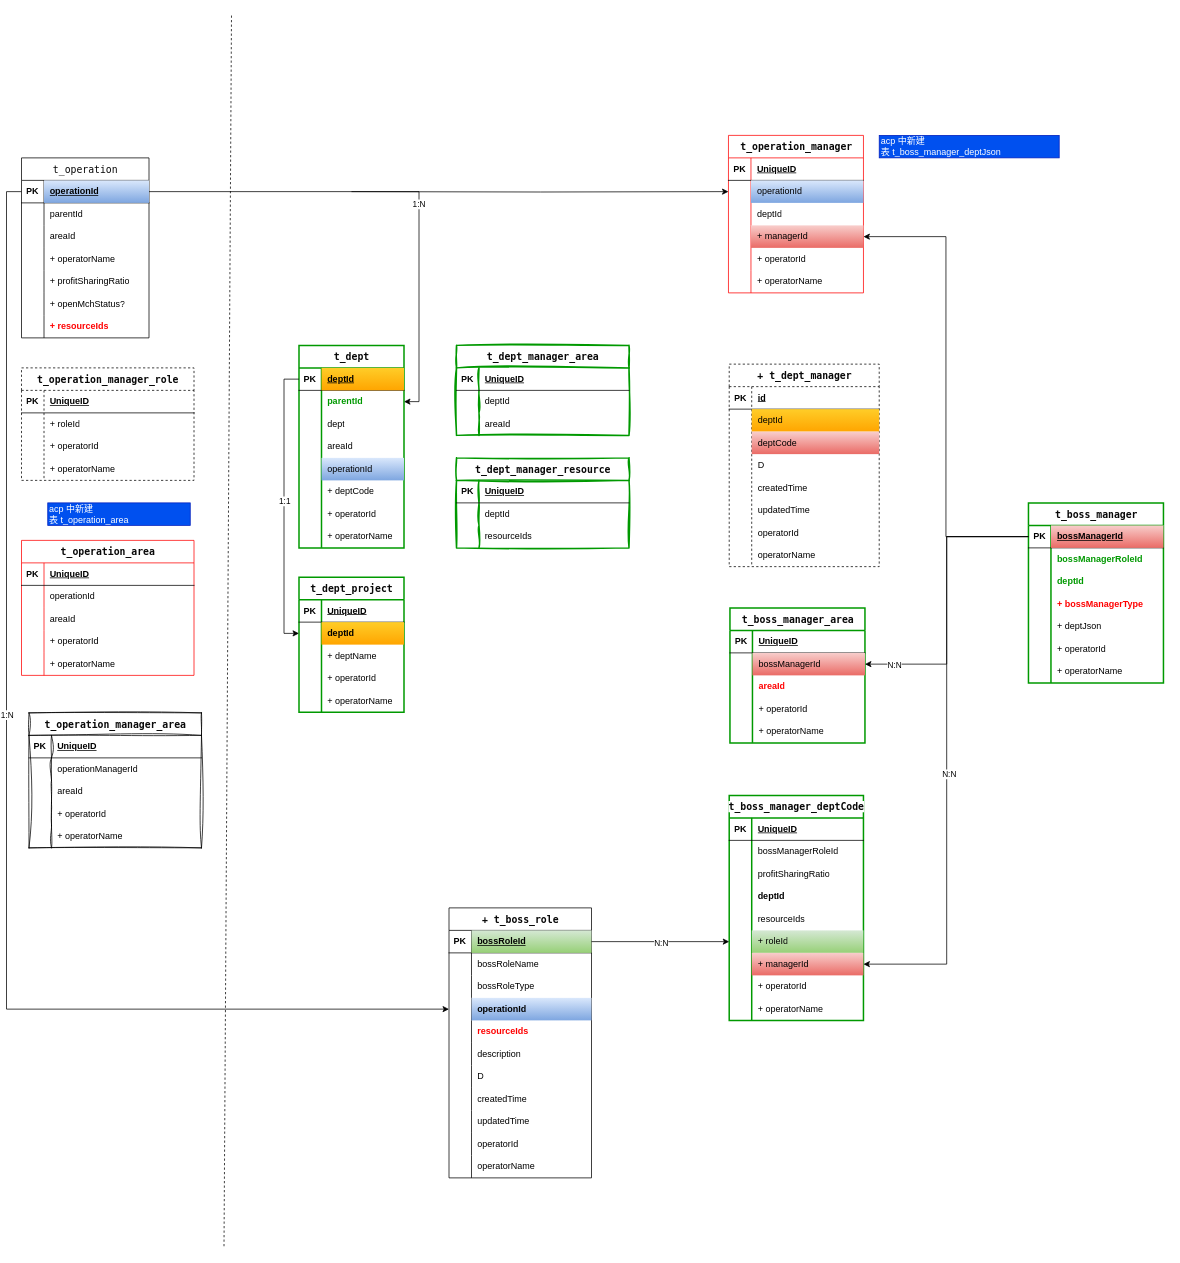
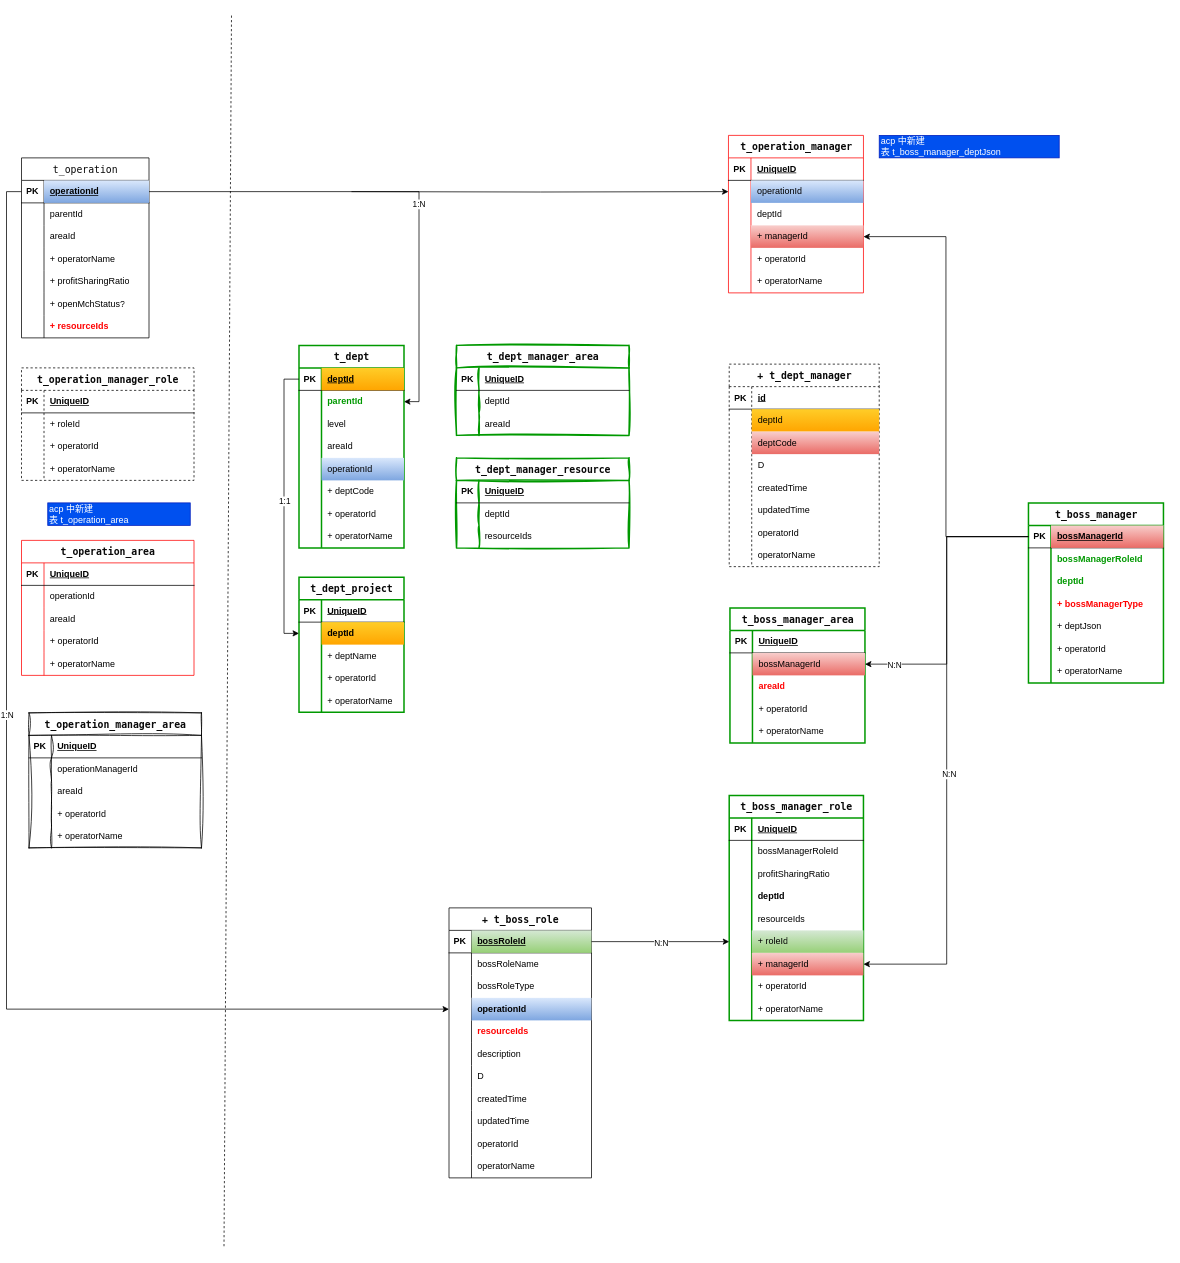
node "dept": label "dept" -> "level"
node "t_boss_manager_deptCode": label "t_boss_manager_deptCode" -> "t_boss_manager_role"
